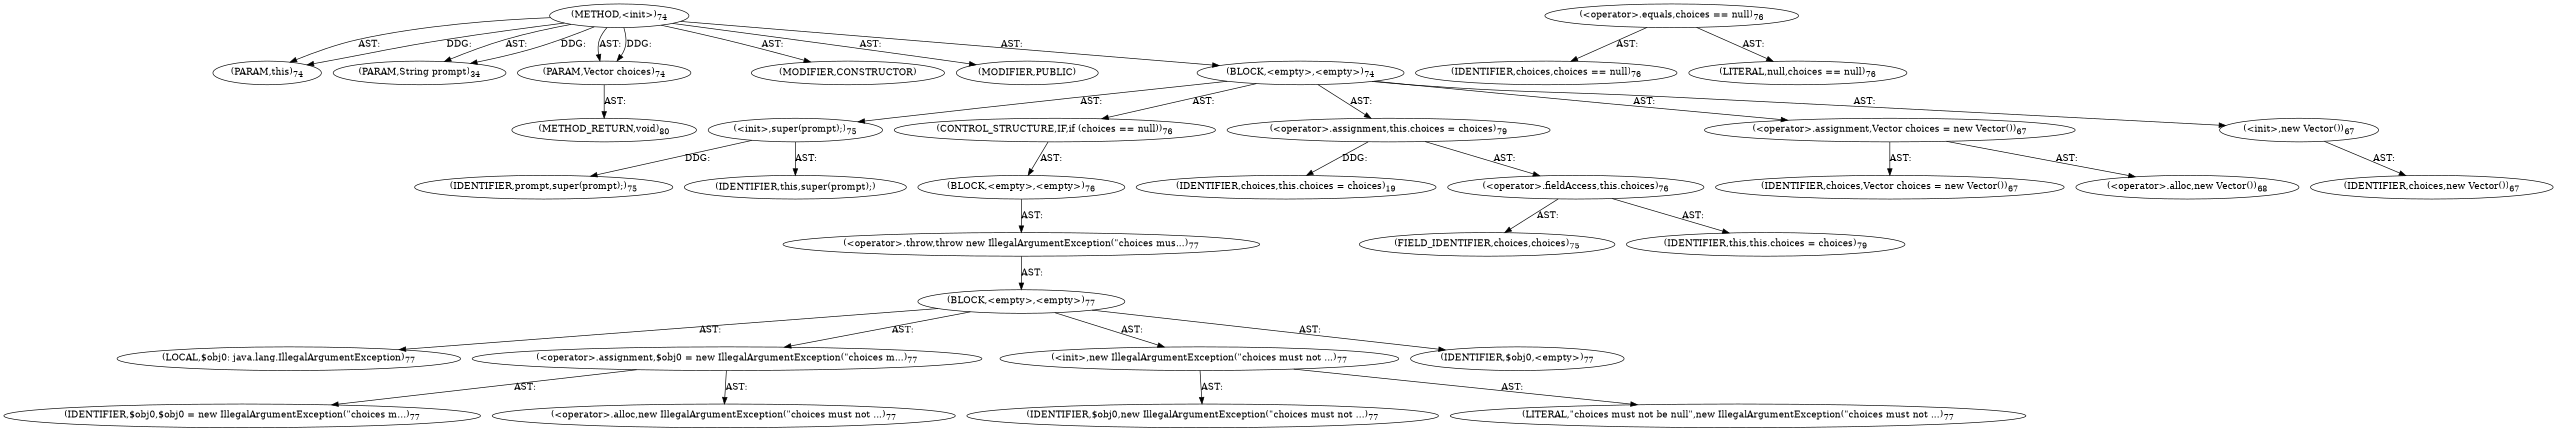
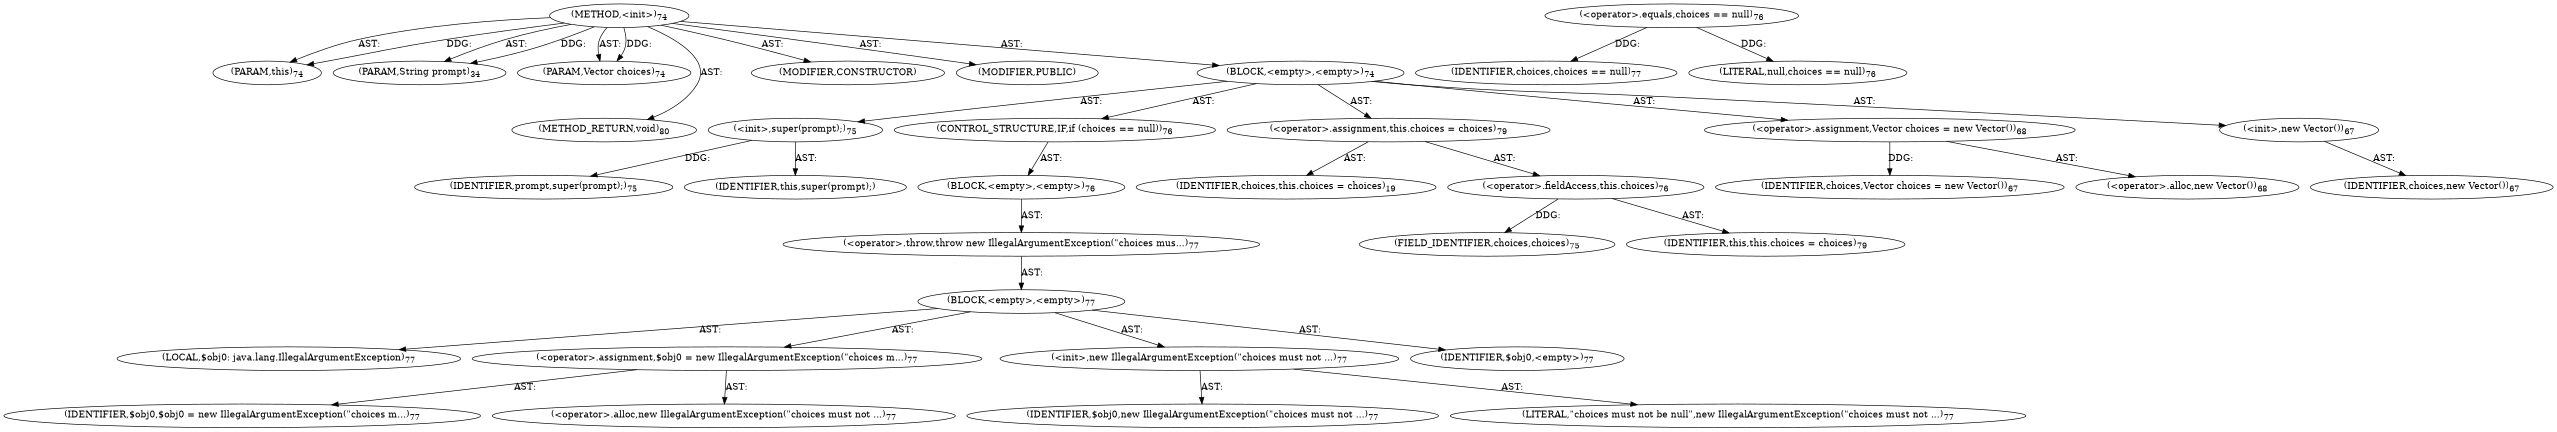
edge "(<operator>.equals,choices == null)" -> "(IDENTIFIER,choices,choices == null)": label "AST: " -> "DDG: "
edge "(<operator>.equals,choices == null)" -> "(LITERAL,null,choices == null)": label "AST: " -> "DDG: "
node "(IDENTIFIER,choices,choices == null)": text "76" -> "77"
edge "(PARAM,Vector choices)" -> "(METHOD_RETURN,void)": now "(METHOD,<init>)" -> "(METHOD_RETURN,void)"
node "(<operator>.assignment,Vector choices = new Vector())": text "67" -> "68"
edge "(<operator>.assignment,this.choices = choices)" -> "(IDENTIFIER,choices,this.choices = choices)": label "DDG: " -> "AST: "
edge "(<operator>.assignment,Vector choices = new Vector())" -> "(IDENTIFIER,choices,Vector choices = new Vector())": label "AST: " -> "DDG: "
edge "(<operator>.fieldAccess,this.choices)" -> "(FIELD_IDENTIFIER,choices,choices)": label "AST: " -> "DDG: "
